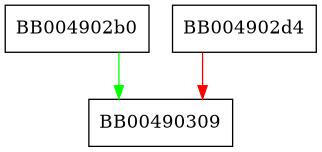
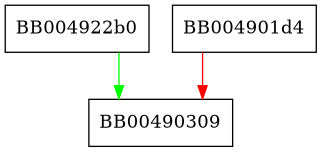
node "BB004902b0": label "BB004902b0" -> "BB004922b0"
node "BB004902d4": label "BB004902d4" -> "BB004901d4"
